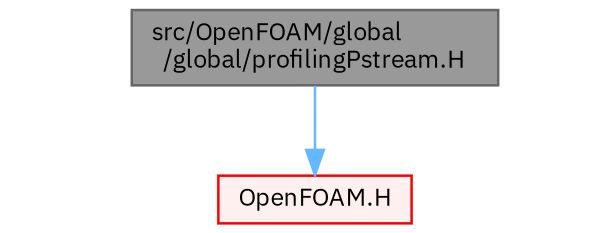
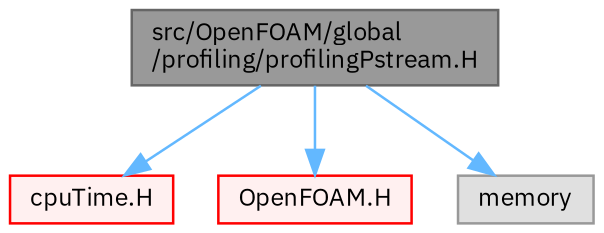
node "src/OpenFOAM/global /global/profilingPstream.H": label "src/OpenFOAM/global /global/profilingPstream.H" -> "src/OpenFOAM/global /profiling/profilingPstream.H"
node "cpuTime.H": added
node "memory": added
